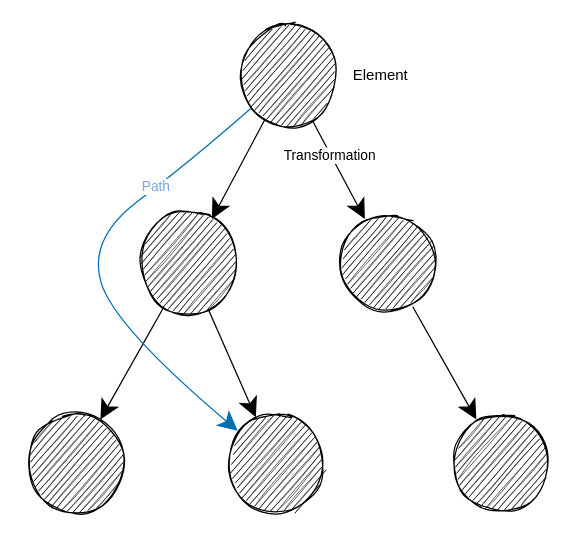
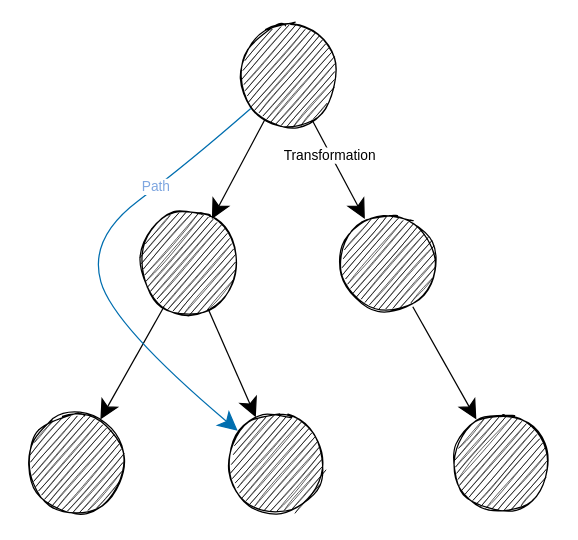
node "Element": removed
